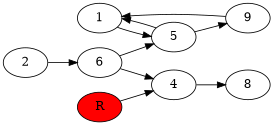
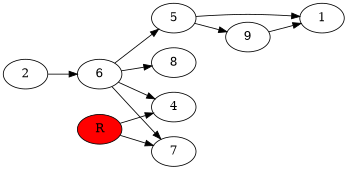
edge "1" -> "5": removed
edge "4" -> "8": now "6" -> "8"
node "7": added
